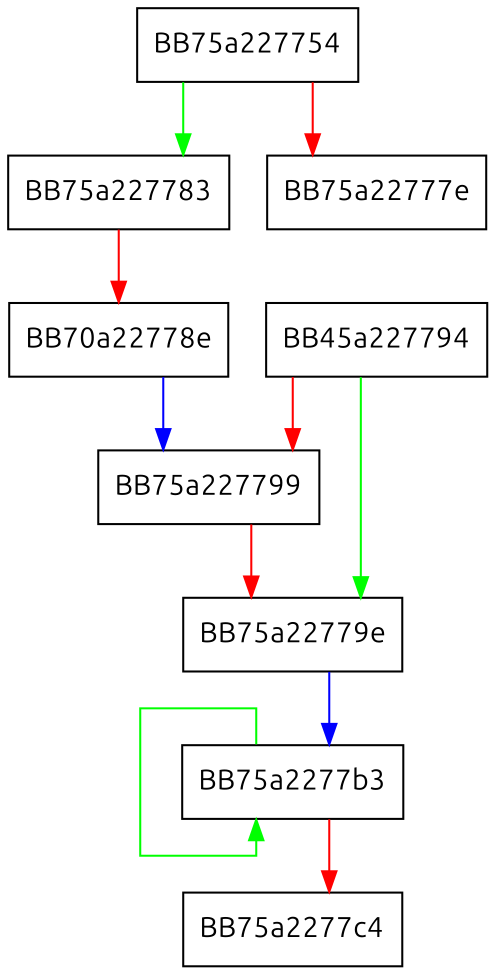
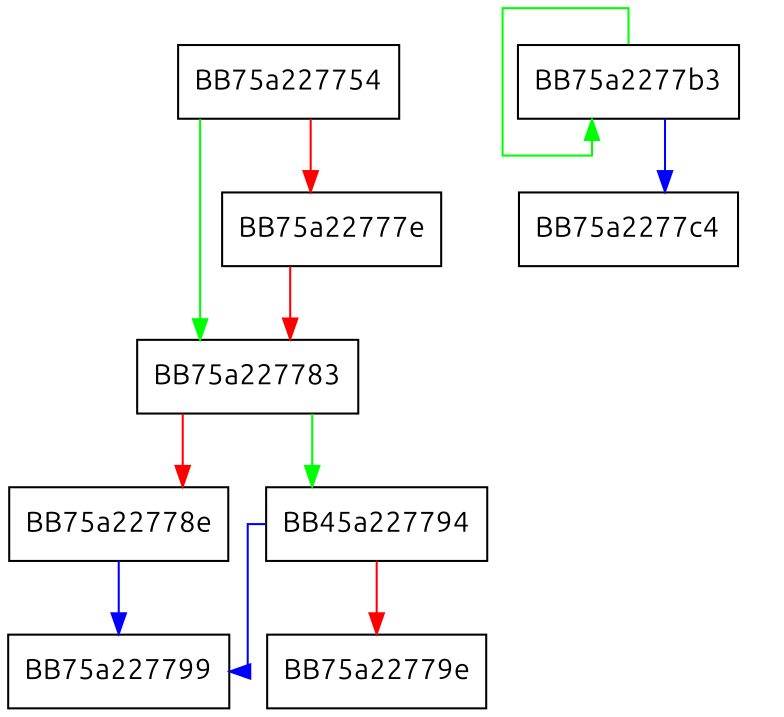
edge "BB75a22777e" -> "BB75a227783": added
node "BB70a22778e": label "BB70a22778e" -> "BB75a22778e"
edge "BB45a227794" -> "BB75a227799": color red -> blue
edge "BB75a227783" -> "BB45a227794": added
edge "BB45a227794" -> "BB75a22779e": color green -> red
edge "BB75a227799" -> "BB75a22779e": removed
edge "BB75a22779e" -> "BB75a2277b3": removed
edge "BB75a2277b3" -> "BB75a2277c4": color red -> blue
